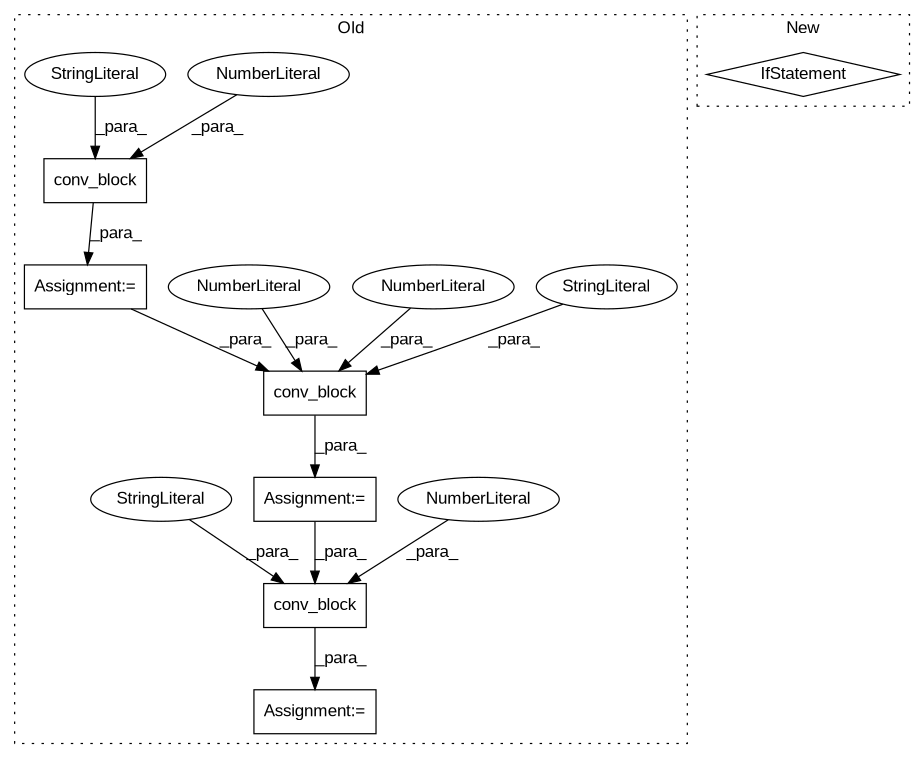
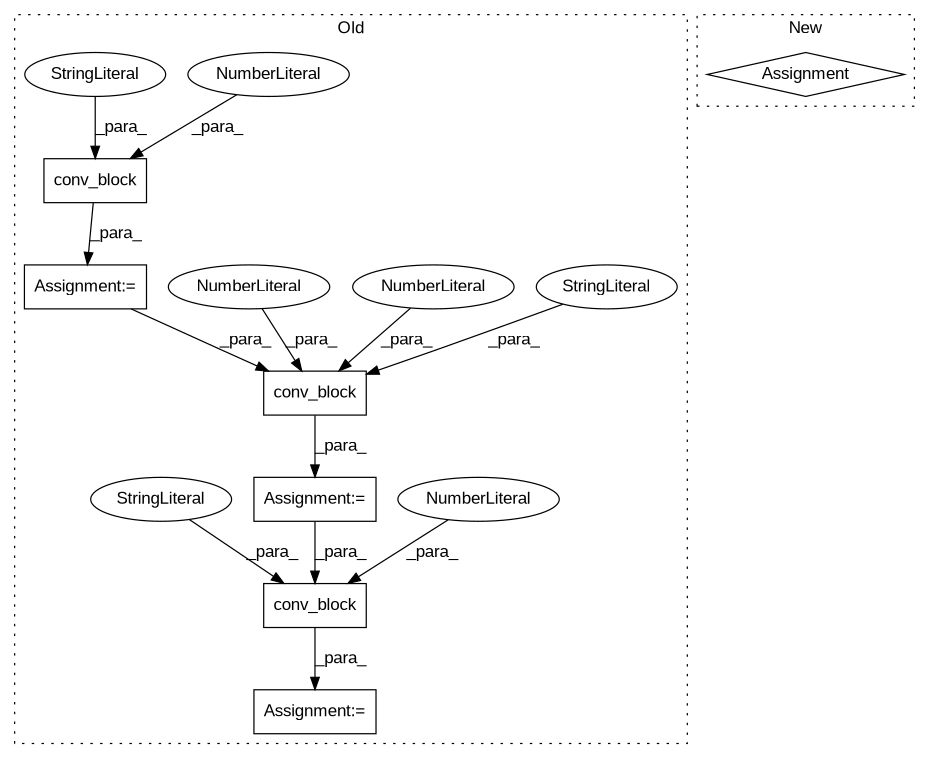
node "IfStatement": label "IfStatement" -> "Assignment"
